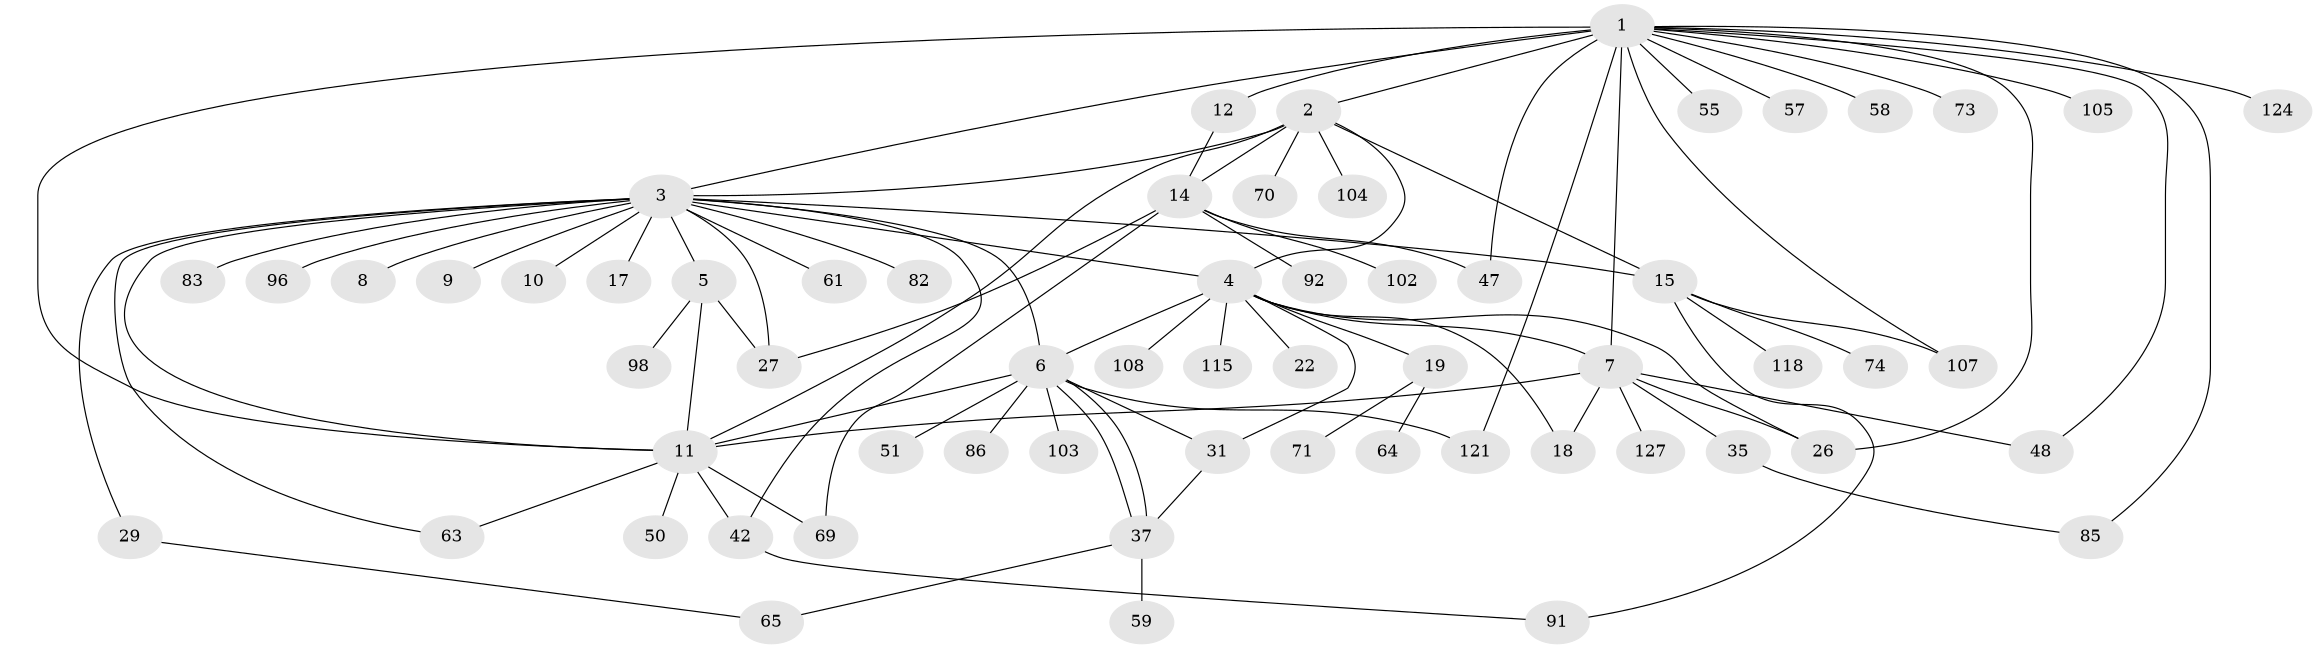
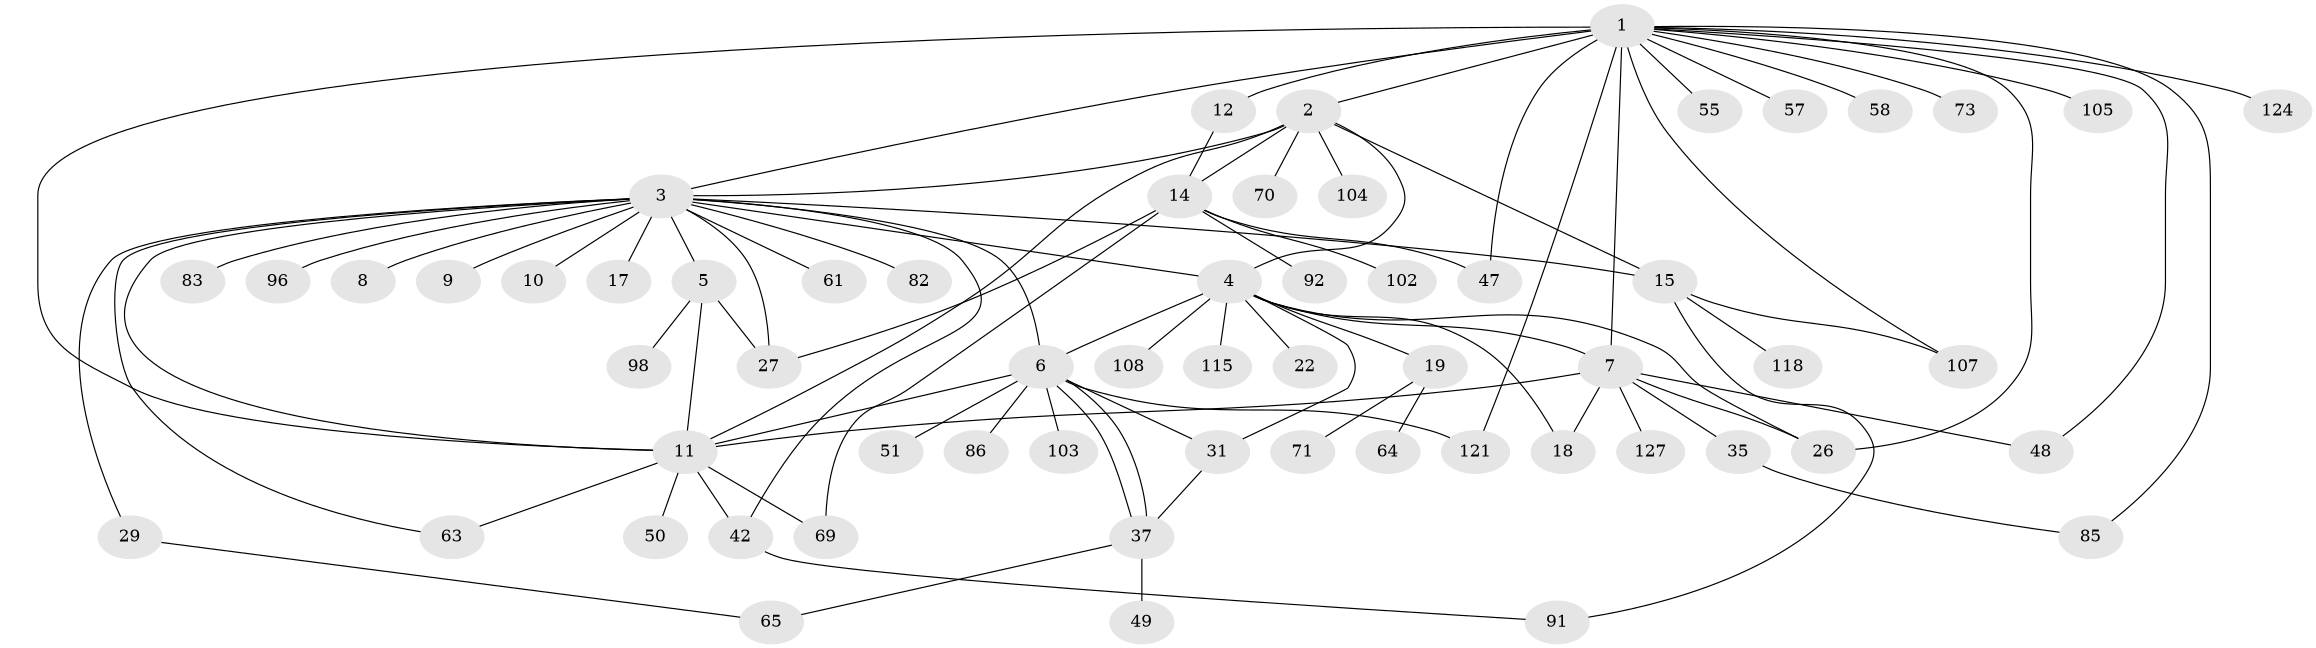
node "74": removed
node "59": label "59" -> "49"
